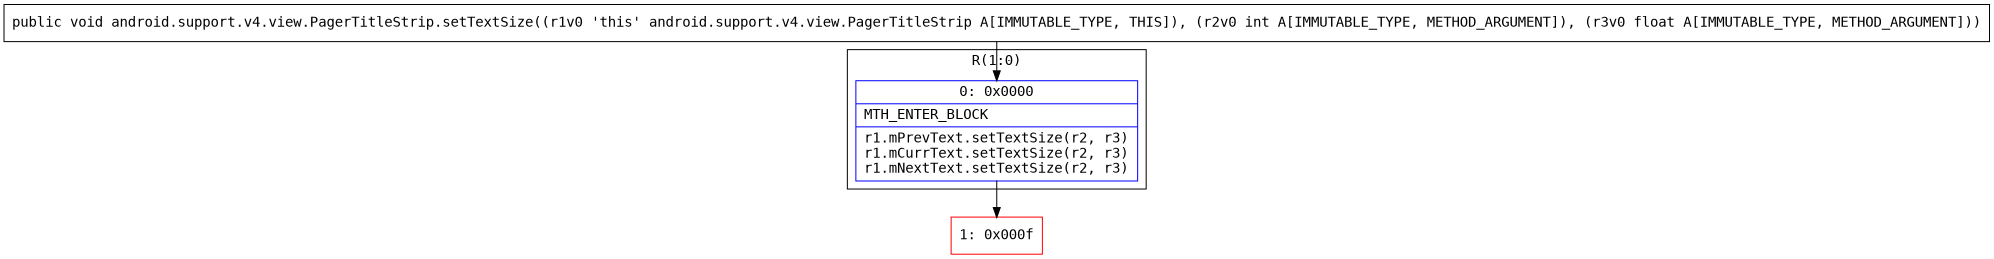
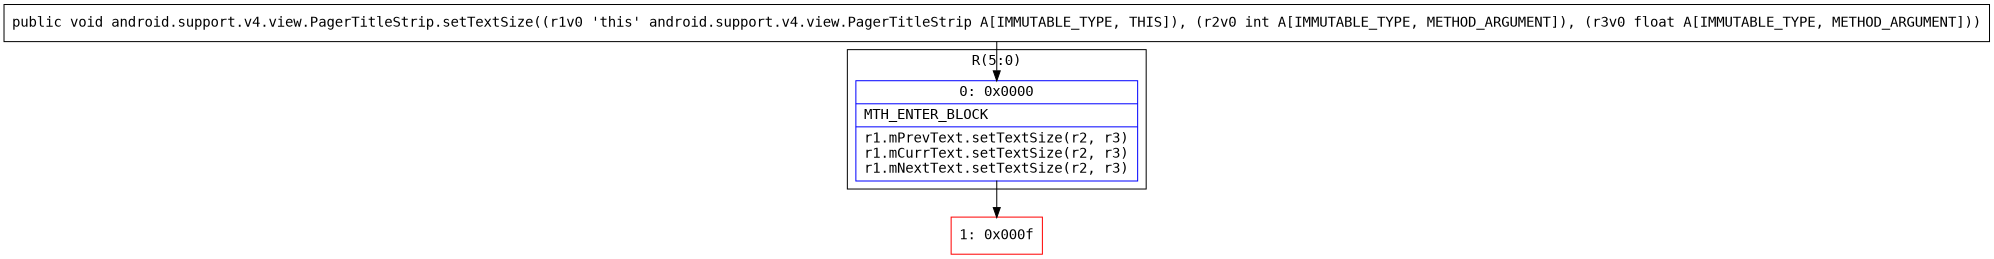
cluster "R(1:0)": label "R(1:0)" -> "R(5:0)"
